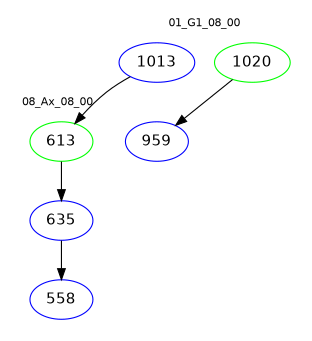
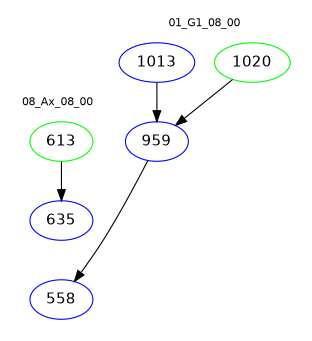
edge "1013" -> "613": now "1013" -> "959"
edge "635" -> "558": now "959" -> "558"
